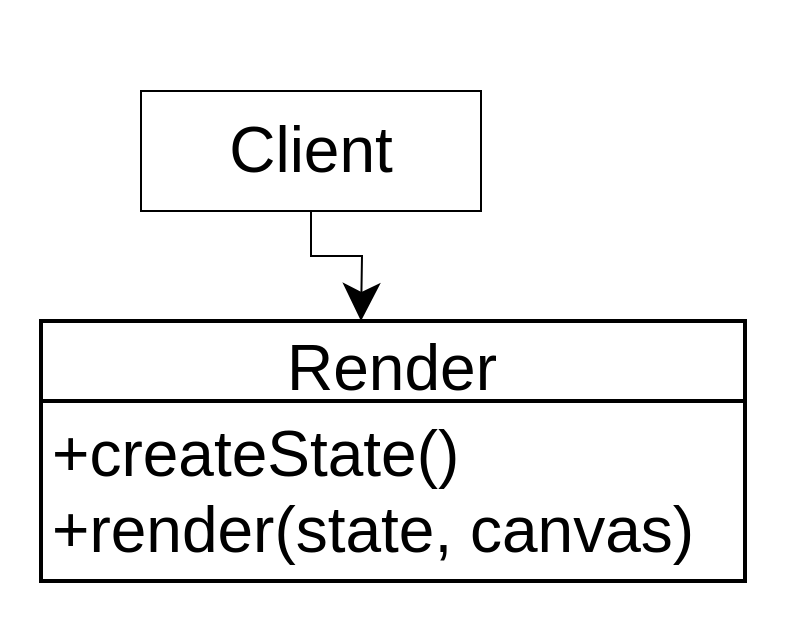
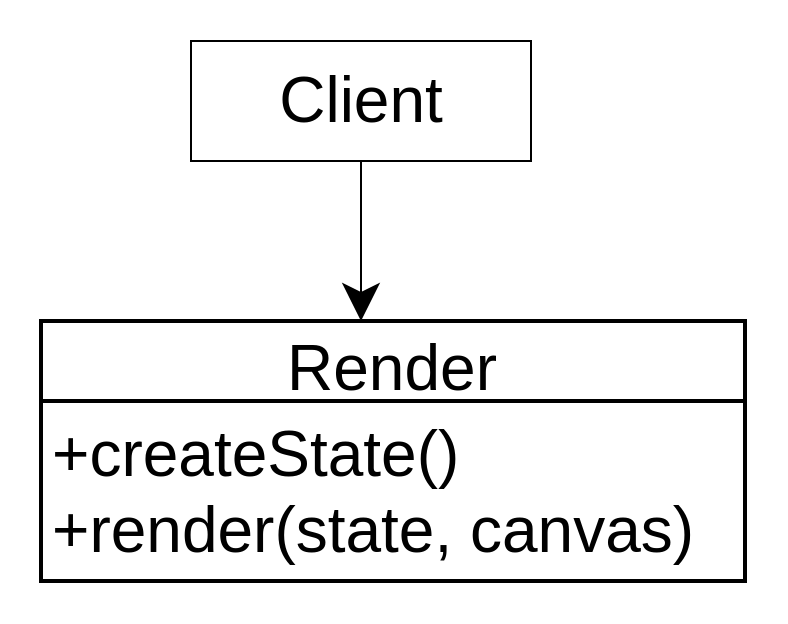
node "Client": moved (311, 151) -> (361, 101)
